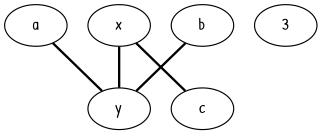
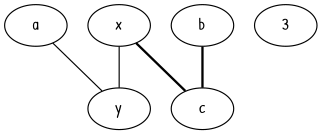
edge "b" -- "y": now "b" -- "c"
edge "a" -- "y": style bold -> solid
edge "x" -- "y": style bold -> solid
